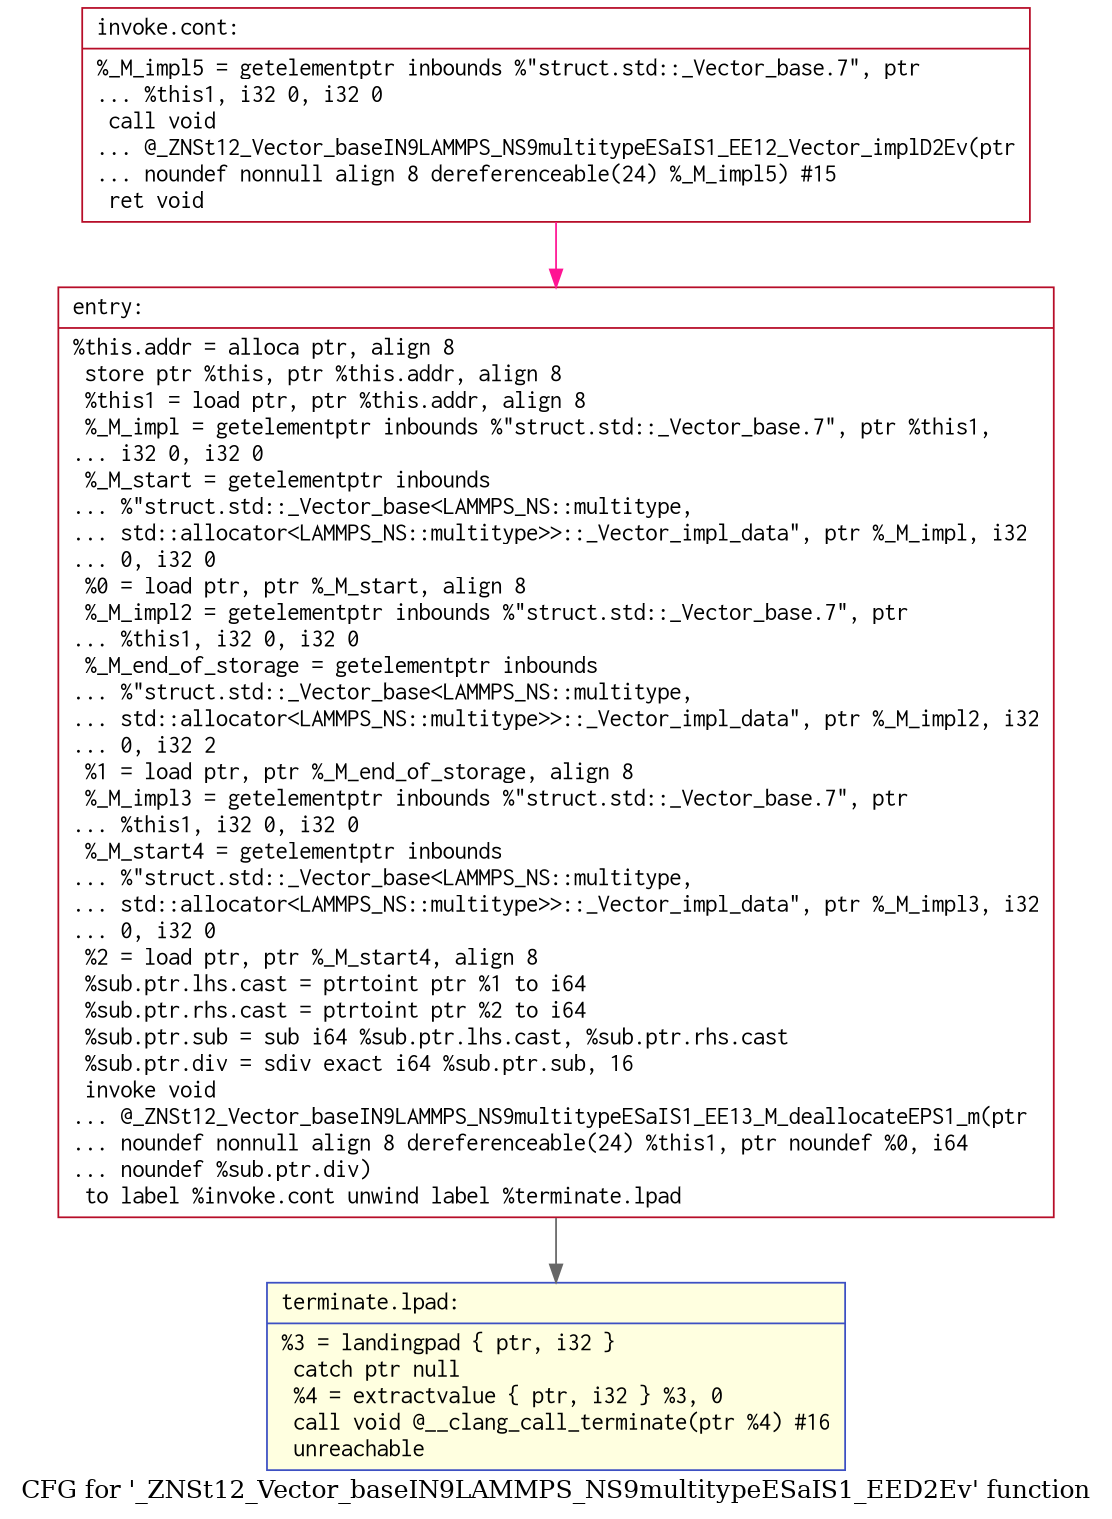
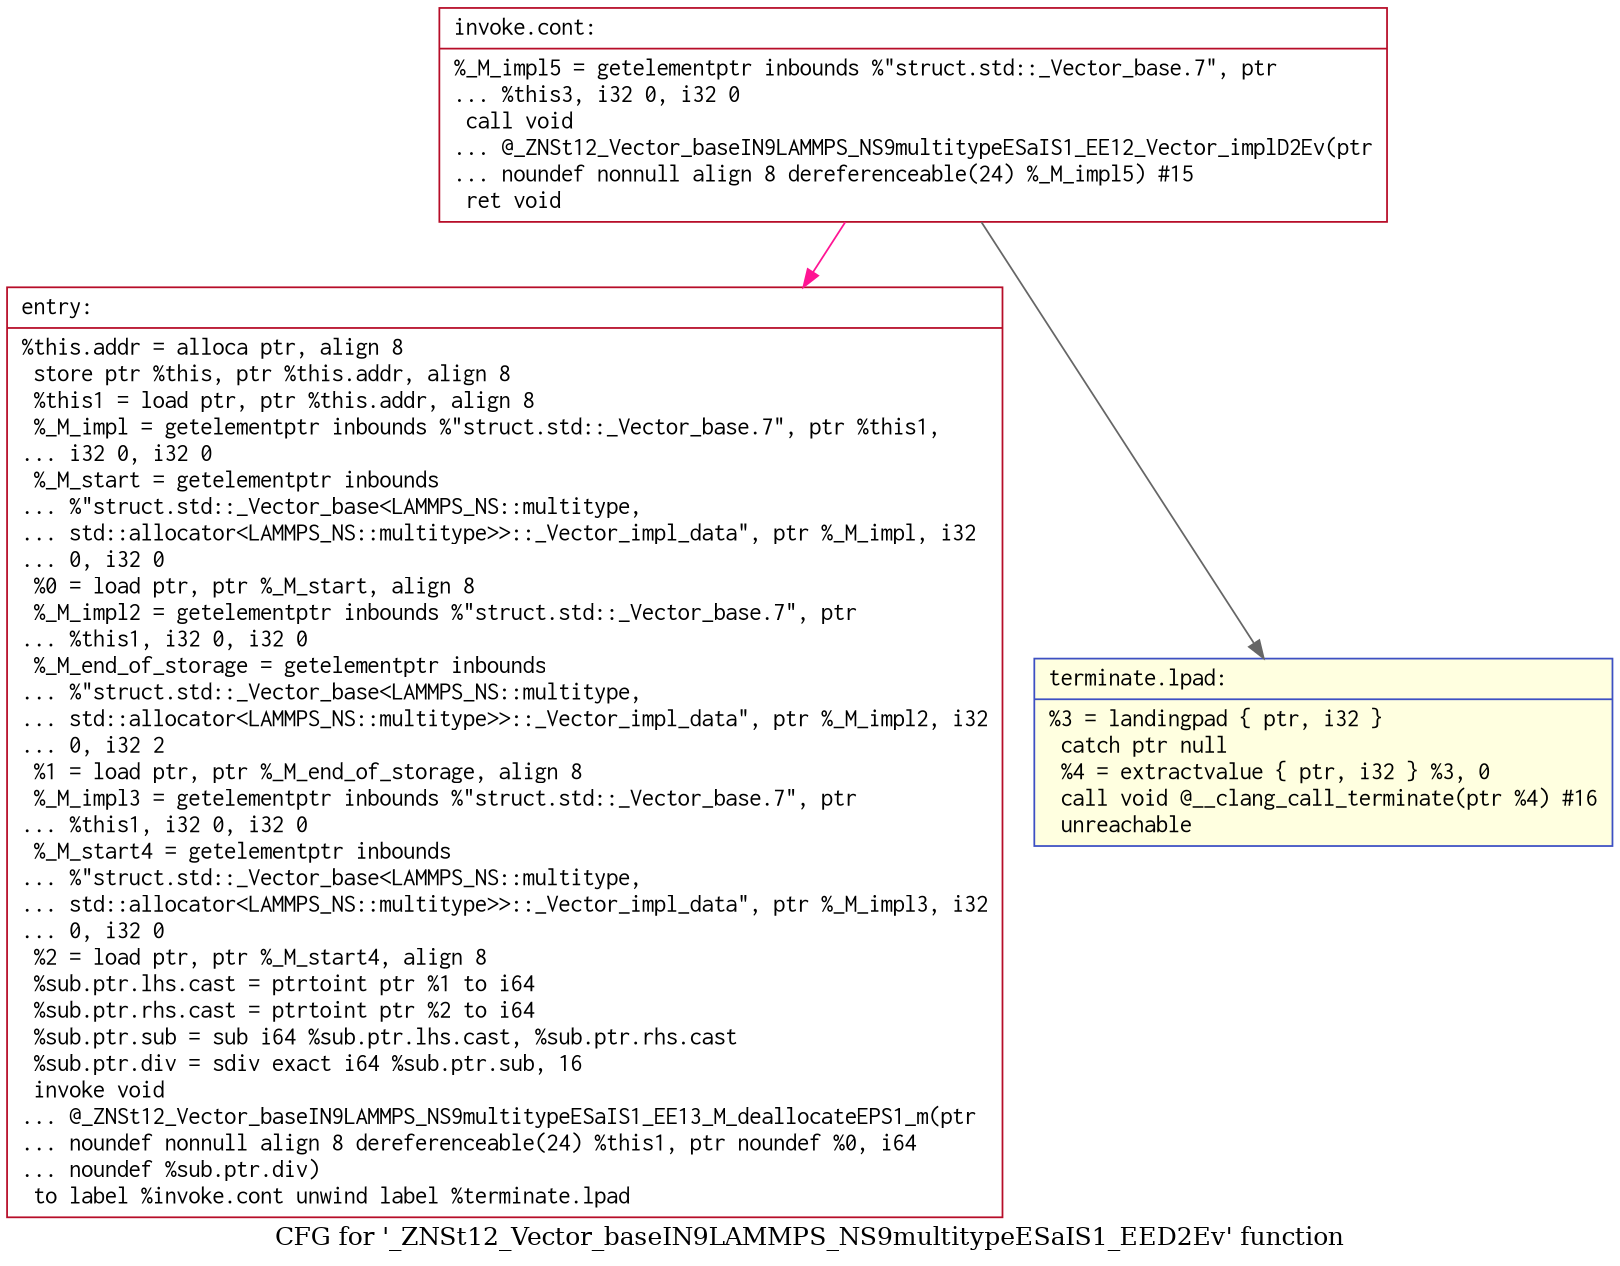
node "invoke.cont:": text "... %this1, i32 0, i32 0" -> "... %this3, i32 0, i32 0"
edge "entry:" -> "terminate.lpad:": now "invoke.cont:" -> "terminate.lpad:"
